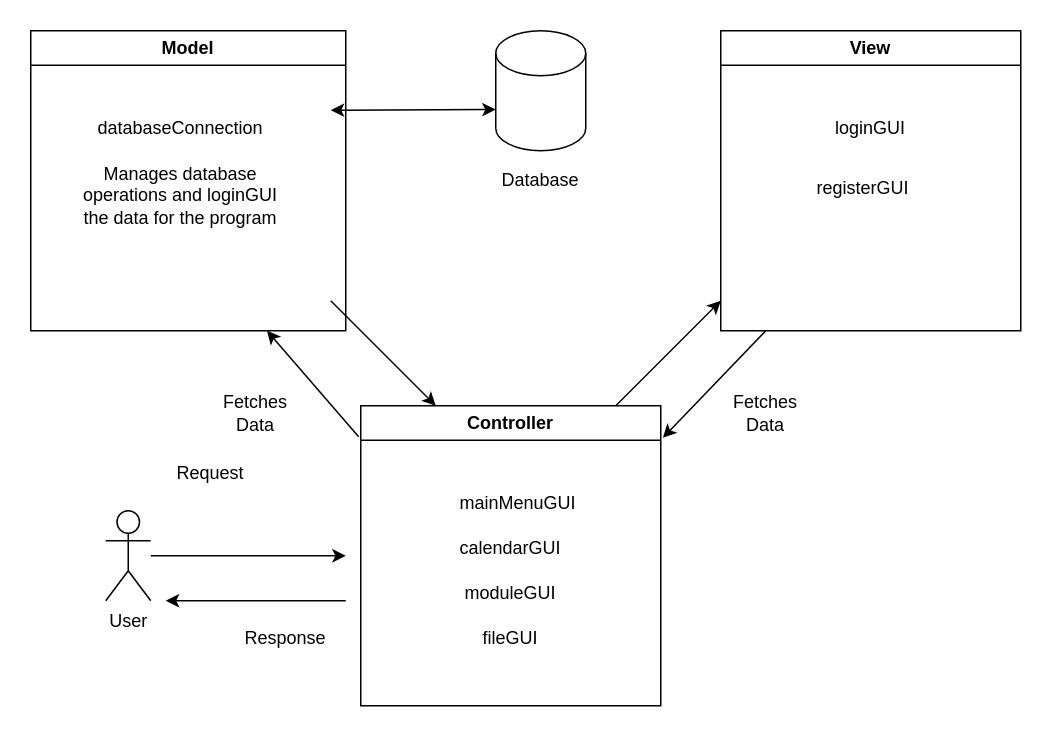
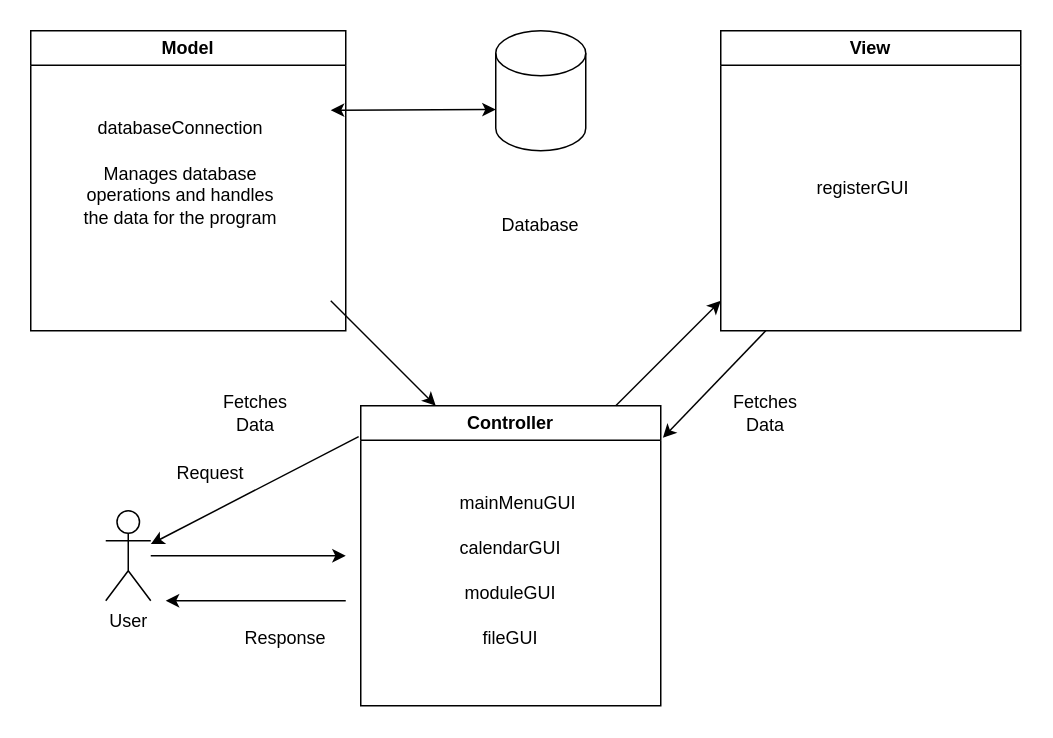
node "loginGUI": removed
node "Database": moved (541, 181) -> (541, 226)
node "Manages database operations and loginGUI the data for the program": label "Manages database operations and loginGUI the data for the program" -> "Manages database operations and handles the data for the program"
edge "Controller" -> "Model": now "Controller" -> "User"
